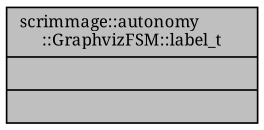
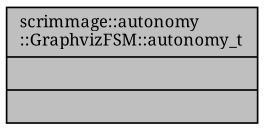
node "scrimmage::autonomy": text "::GraphvizFSM::label_t" -> "::GraphvizFSM::autonomy_t"
